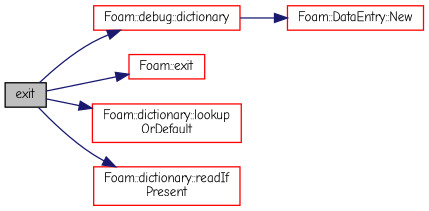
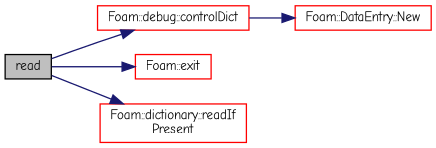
node "Foam::debug::dictionary": label "Foam::debug::dictionary" -> "Foam::debug::controlDict"
node "exit": label "exit" -> "read"
node "Foam::dictionary::lookup OrDefault": removed
